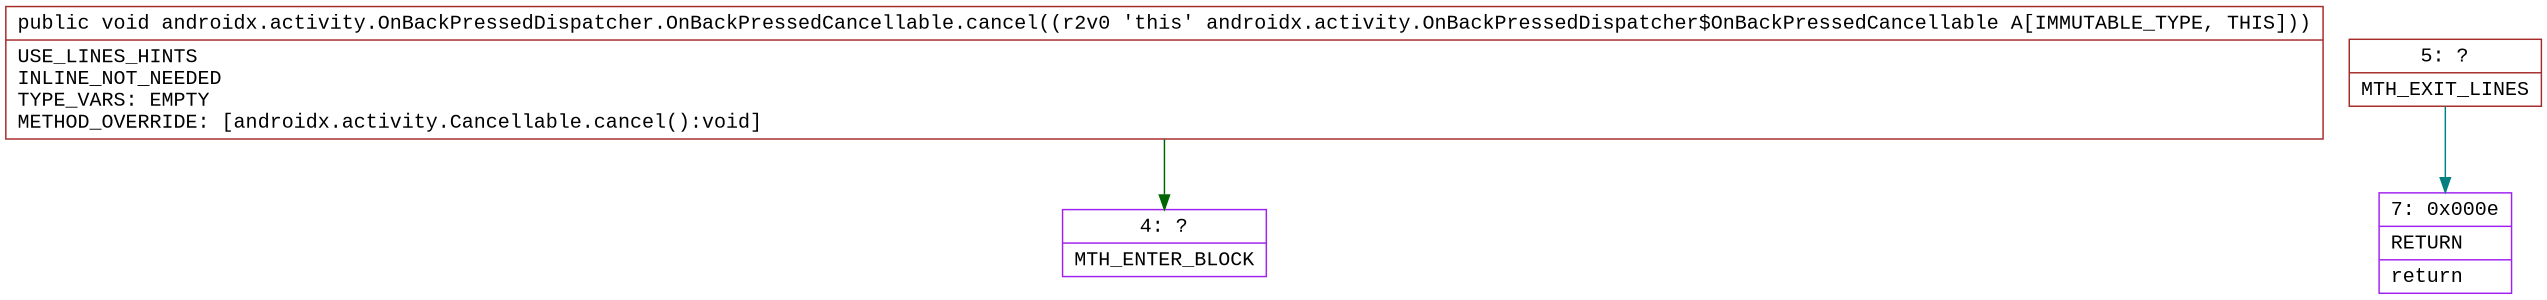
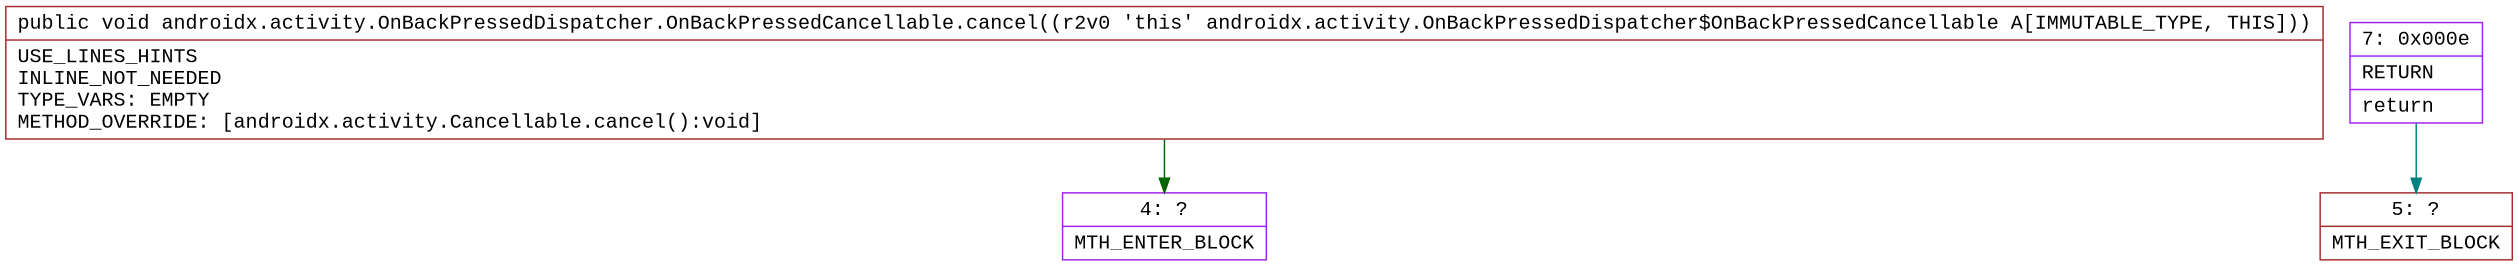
node "5: ?": text "MTH_EXIT_LINES" -> "MTH_EXIT_BLOCK"
edge "5: ?" -> "7: 0x000e": reversed
